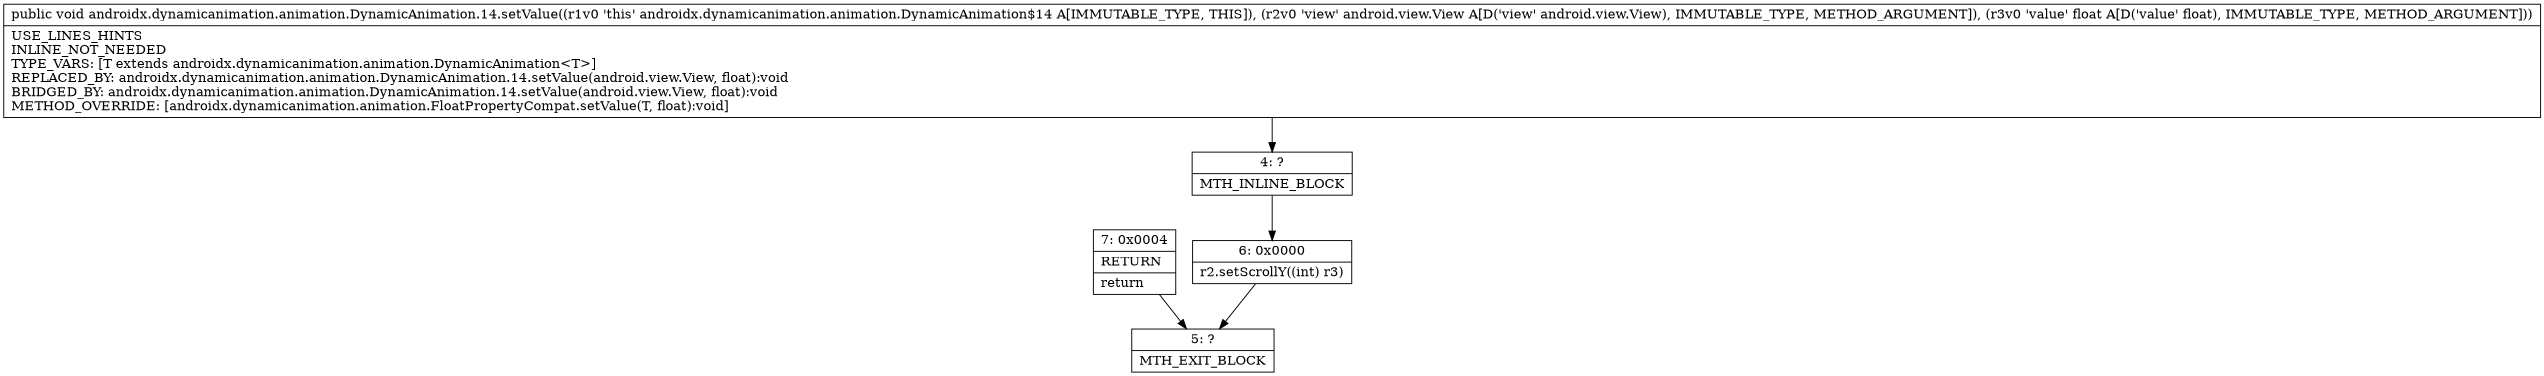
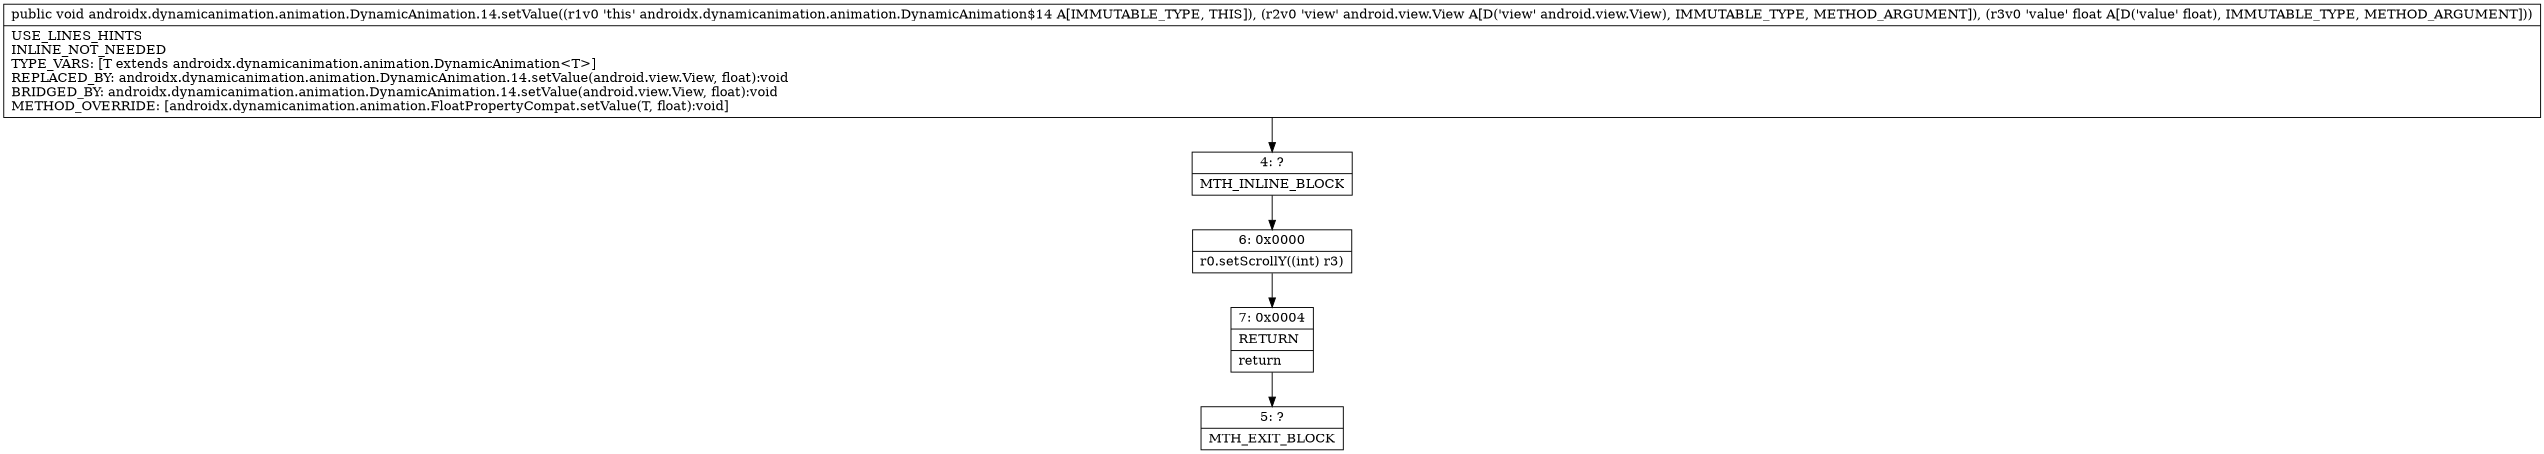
node "6: 0x0000": text "r2.setScrollY((int) r3)" -> "r0.setScrollY((int) r3)"
edge "6: 0x0000" -> "5: ?": now "6: 0x0000" -> "7: 0x0004"
